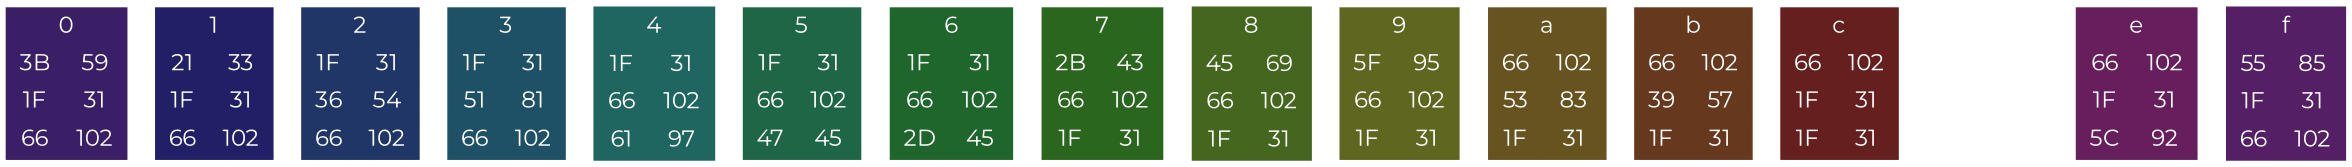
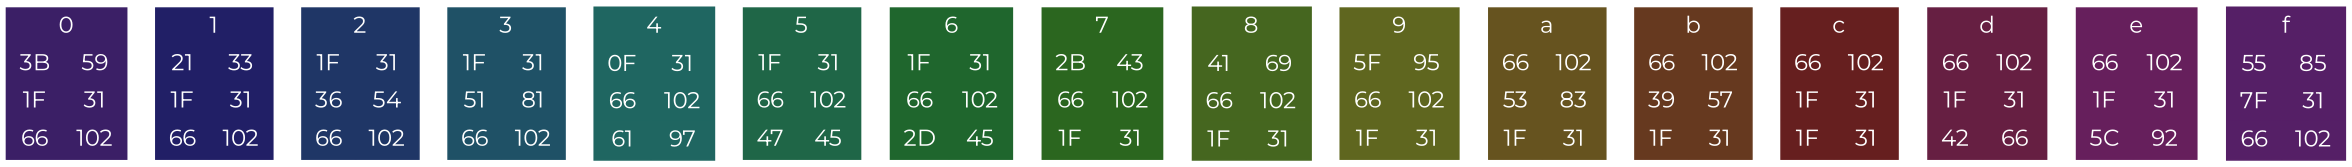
node "4": text "1F" -> "0F"
node "8": text "45" -> "41"
node "d": added
node "f": text "1F" -> "7F"
